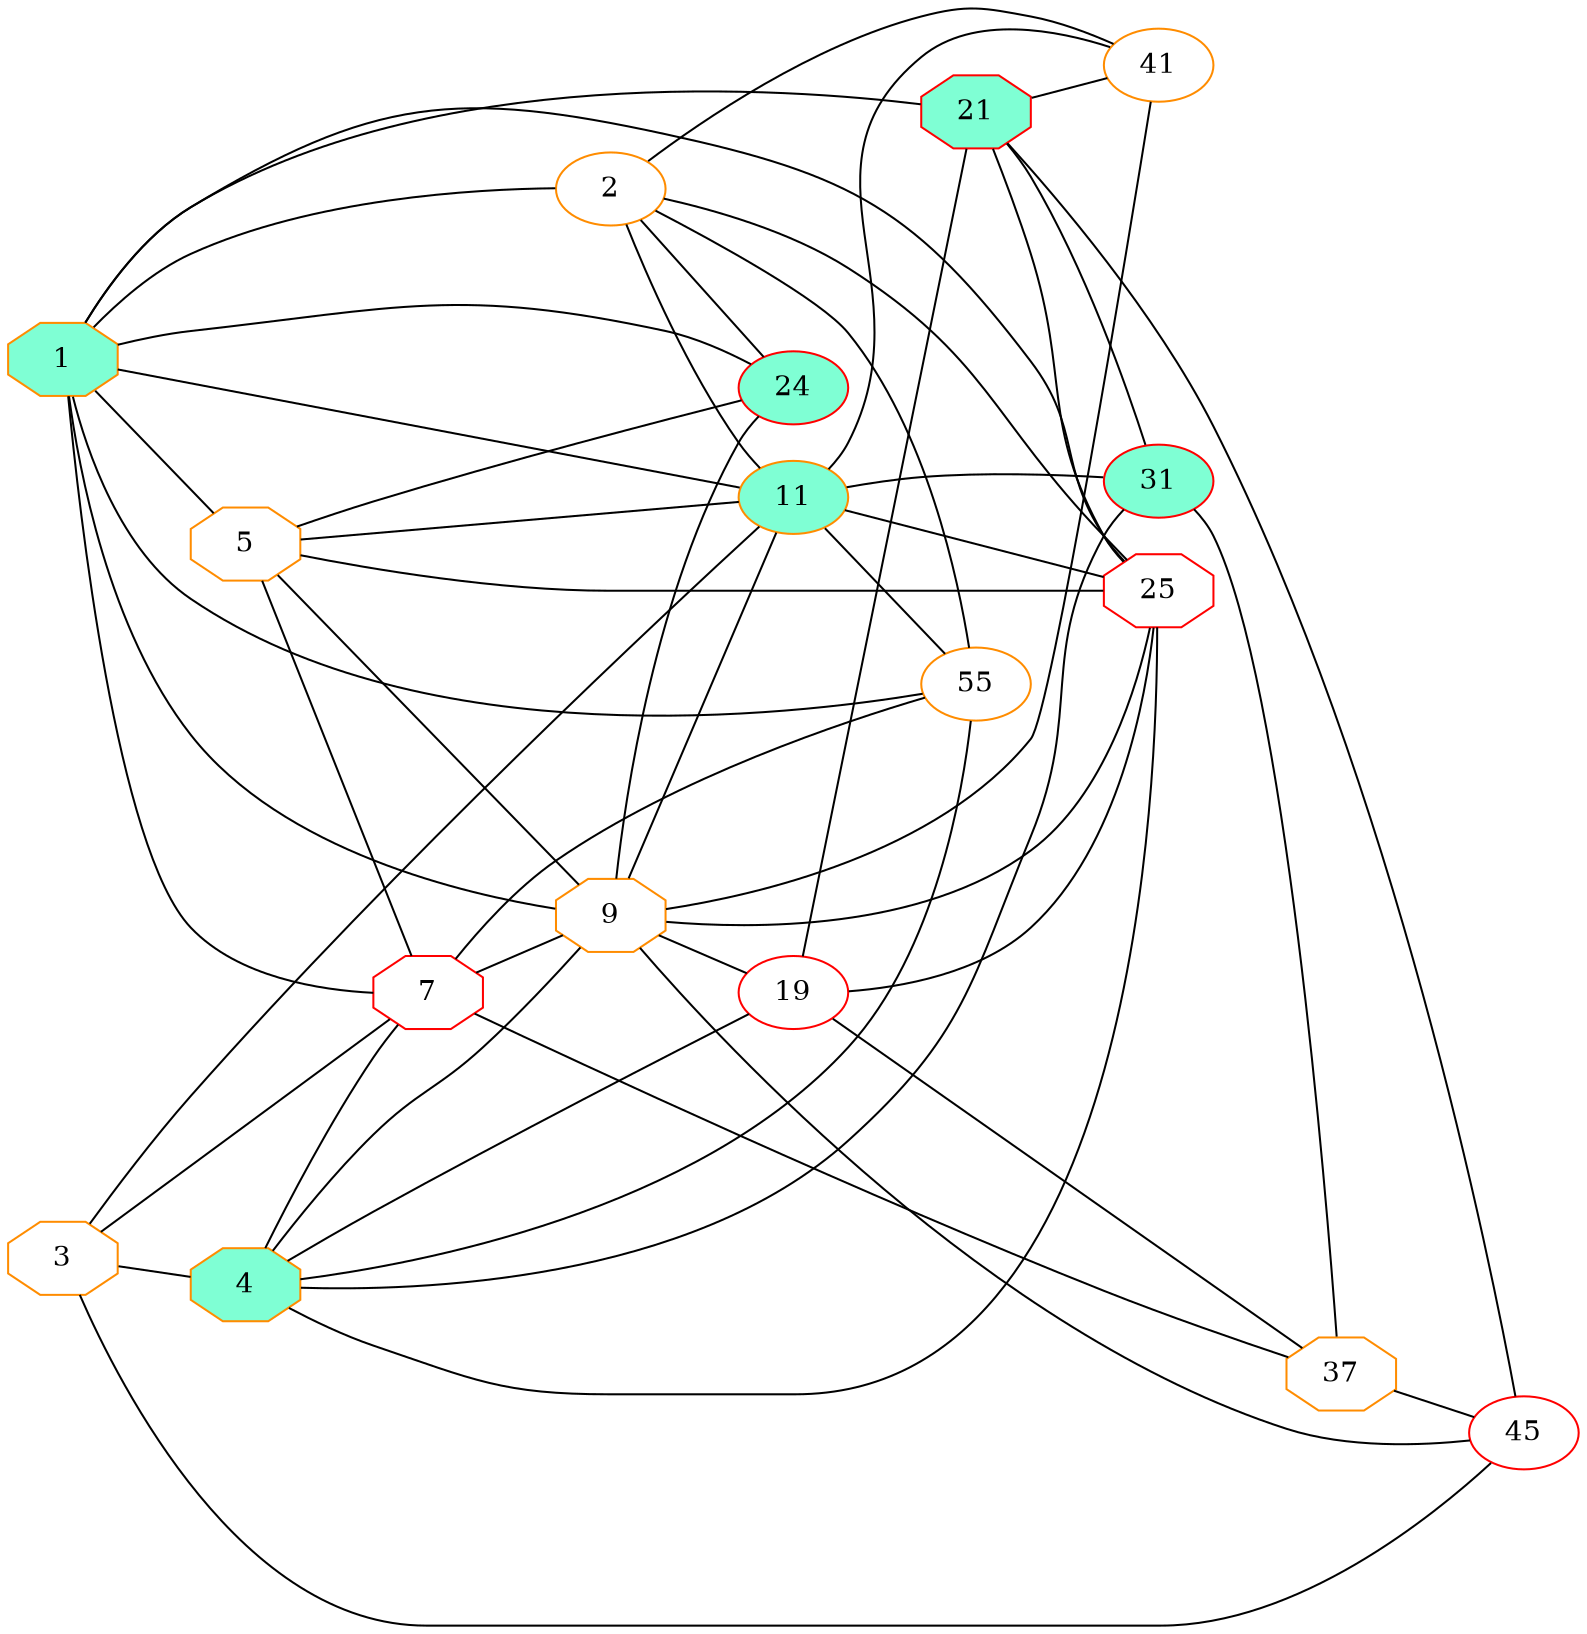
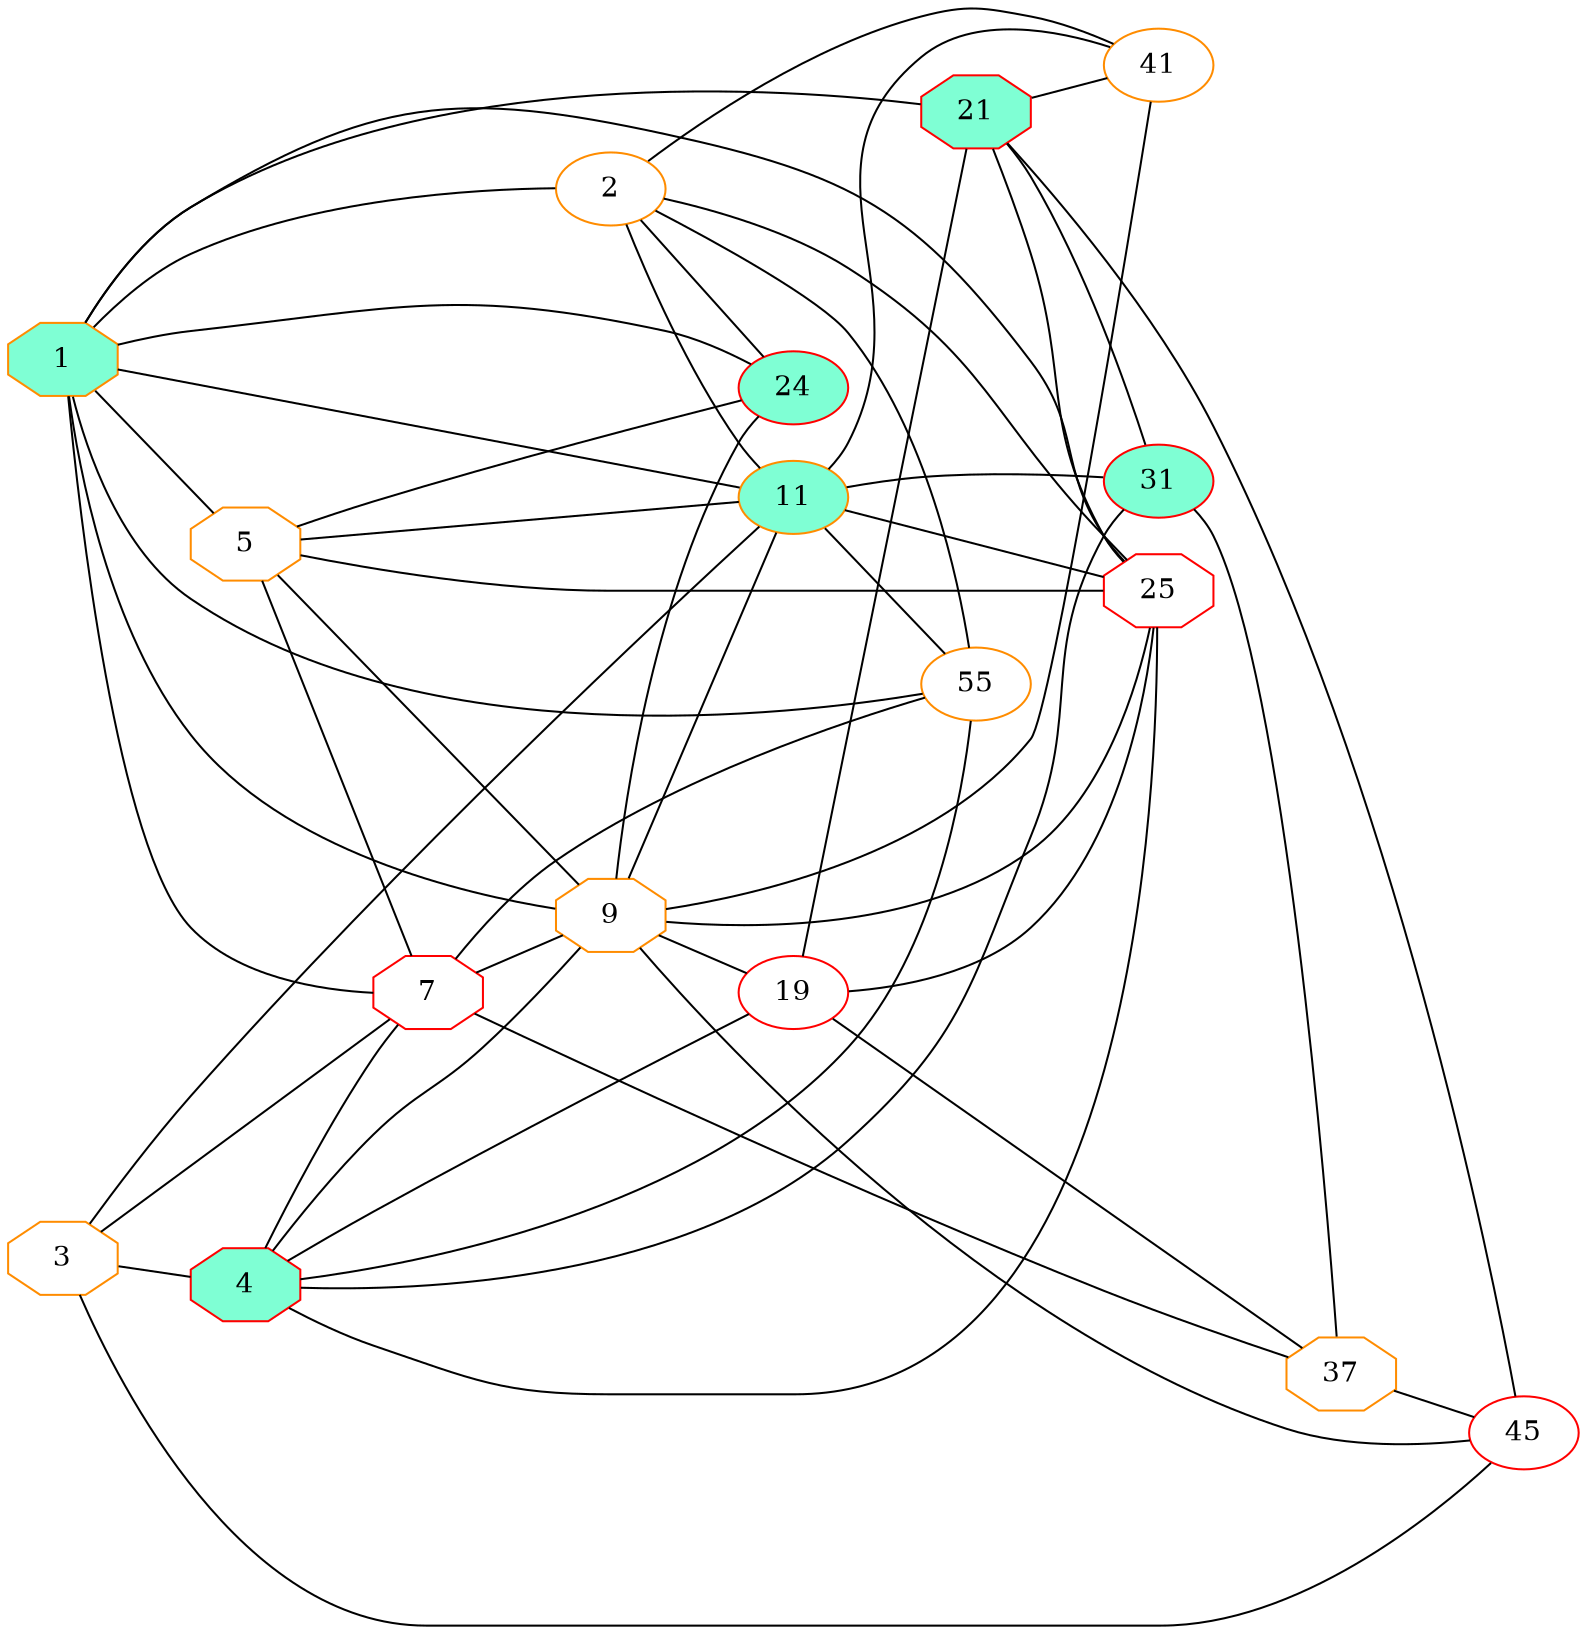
node "4": color darkorange -> red
